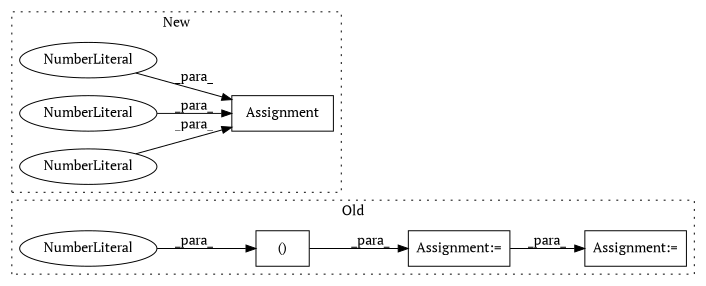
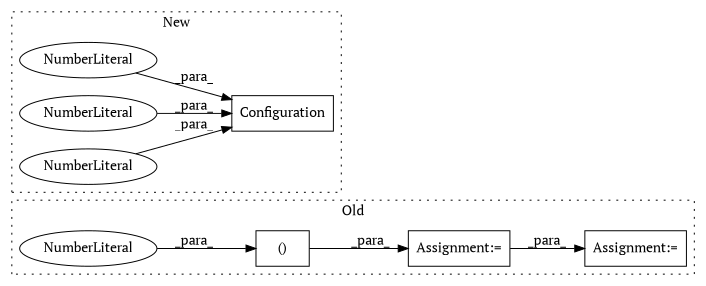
node "Assignment": label "Assignment" -> "Configuration"
